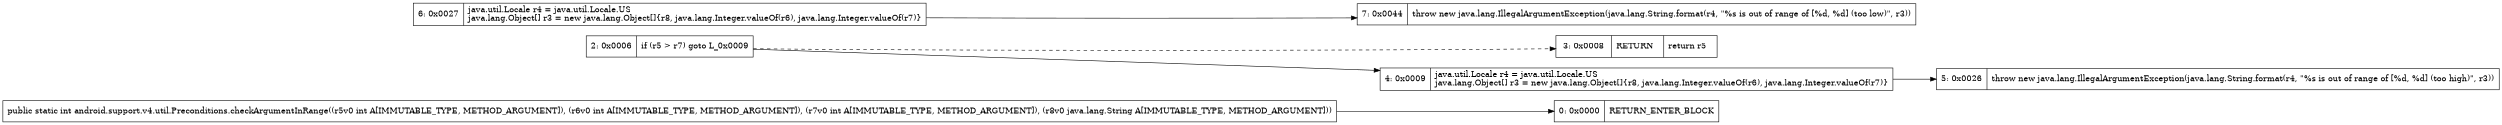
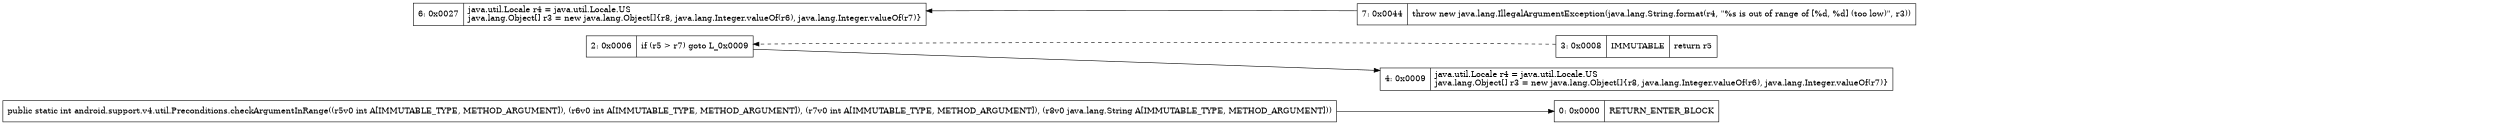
edge "6: 0x0027" -> "7: 0x0044": reversed
node "3: 0x0008": text "RETURN" -> "IMMUTABLE"
edge "2: 0x0006" -> "3: 0x0008": reversed
node "5: 0x0026": removed
